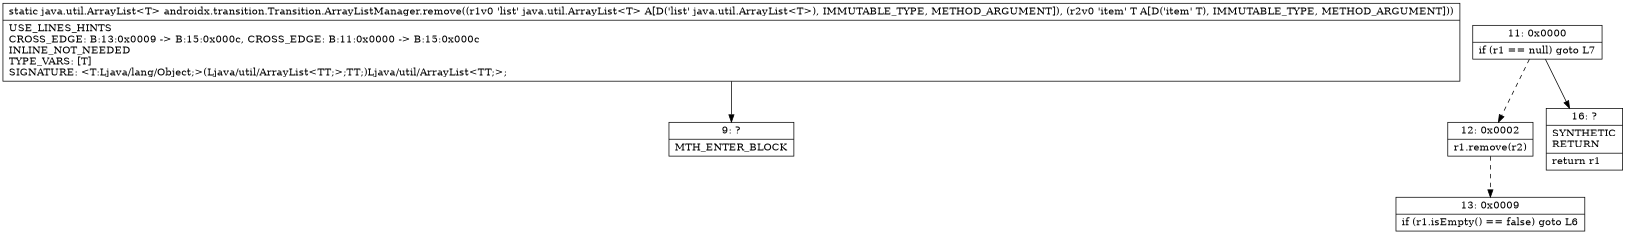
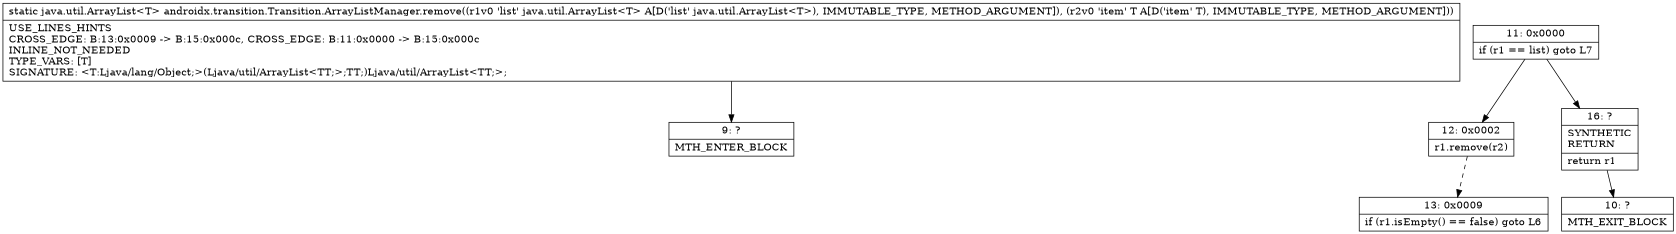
node "11: 0x0000": text "if (r1 == null) goto L7" -> "if (r1 == list) goto L7"
edge "11: 0x0000" -> "12: 0x0002": style dashed -> solid
node "10: ?": added
